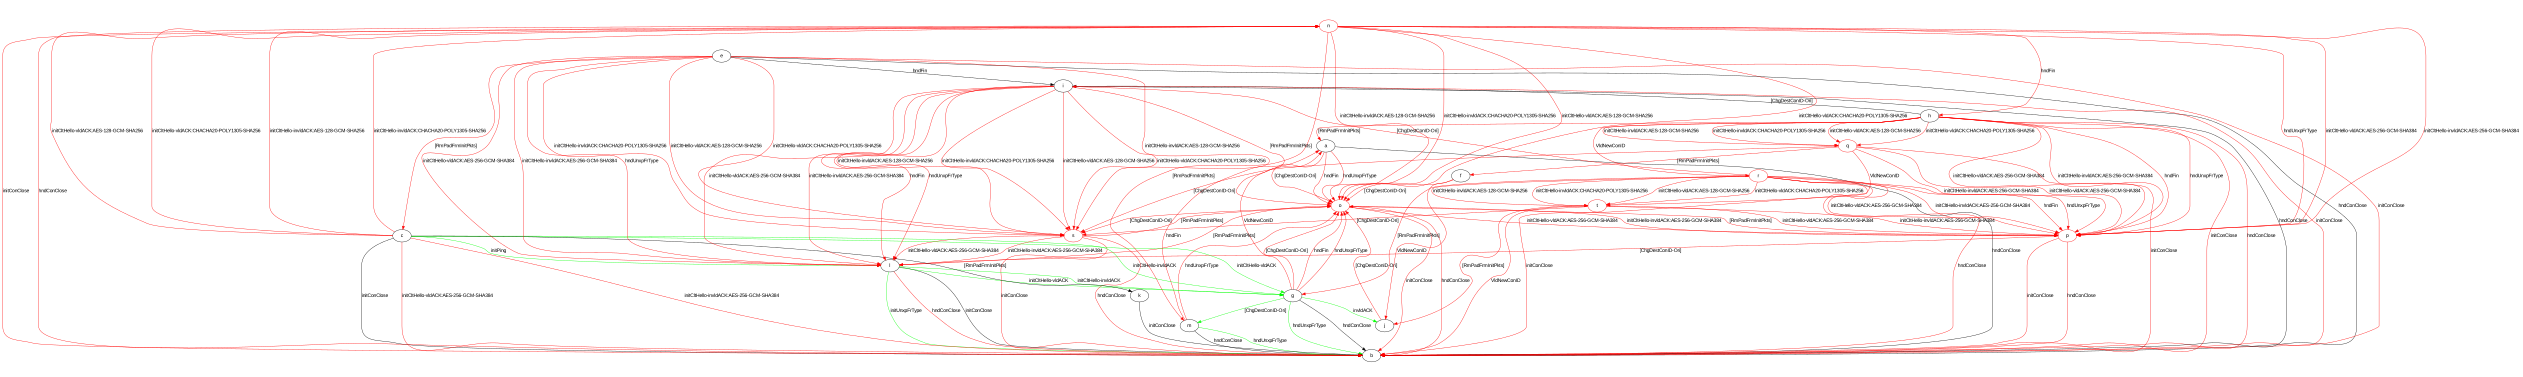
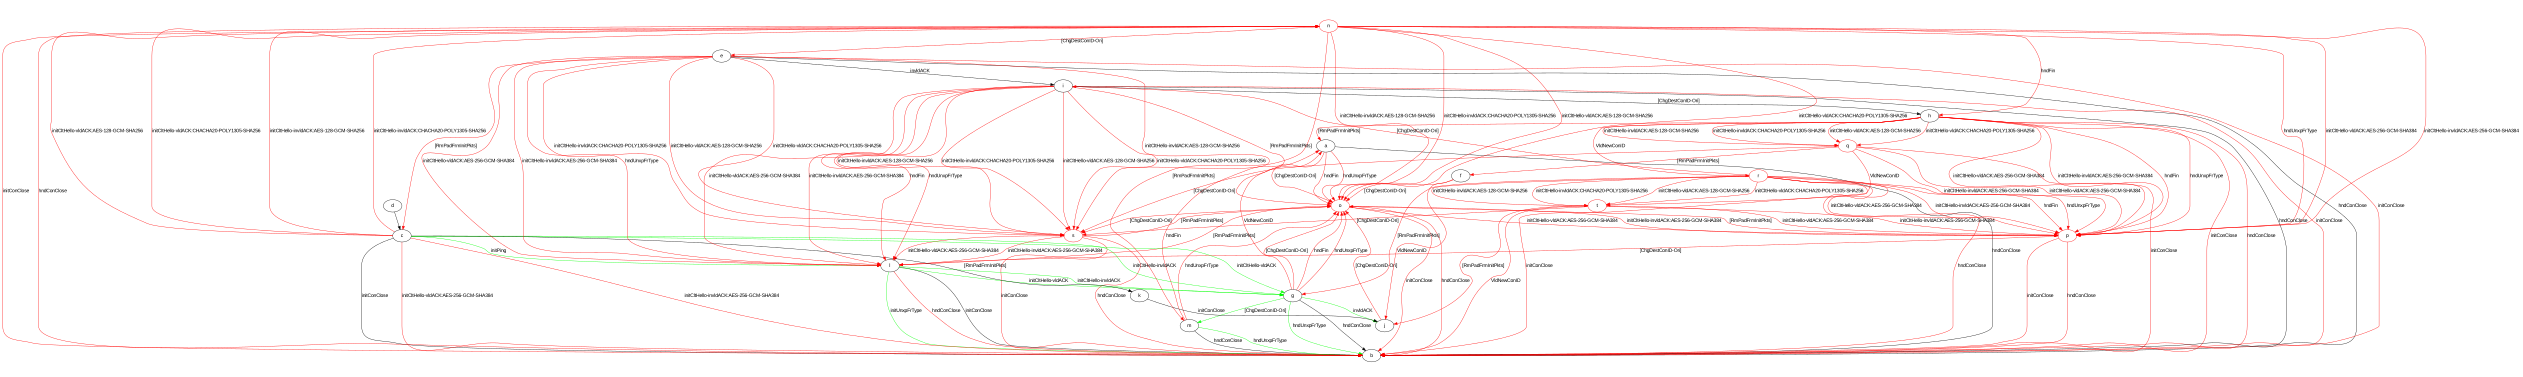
edge "n" -> "e": added, label "[ChgDestConID-Ori]"
edge "e" -> "i": label "hndFin " -> "invldACK "
edge "h" -> "i": reversed
node "d": added
edge "k" -> "b": now "k" -> "j"
